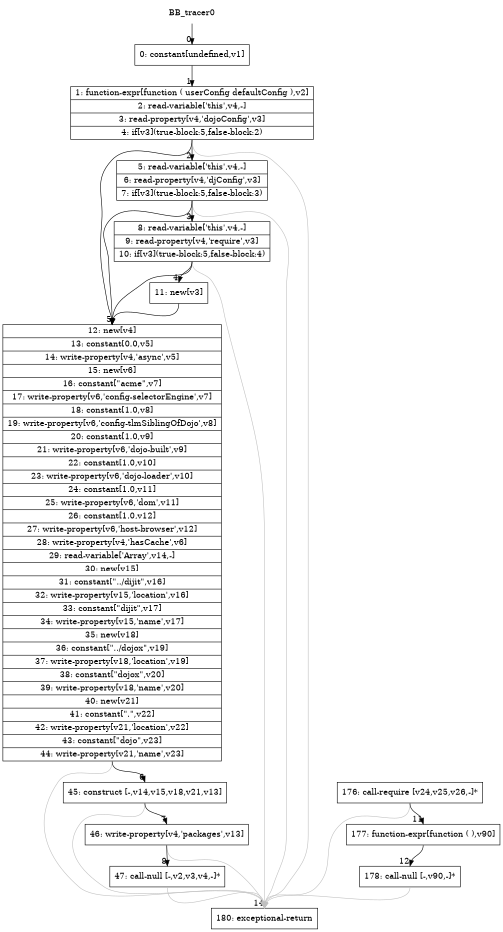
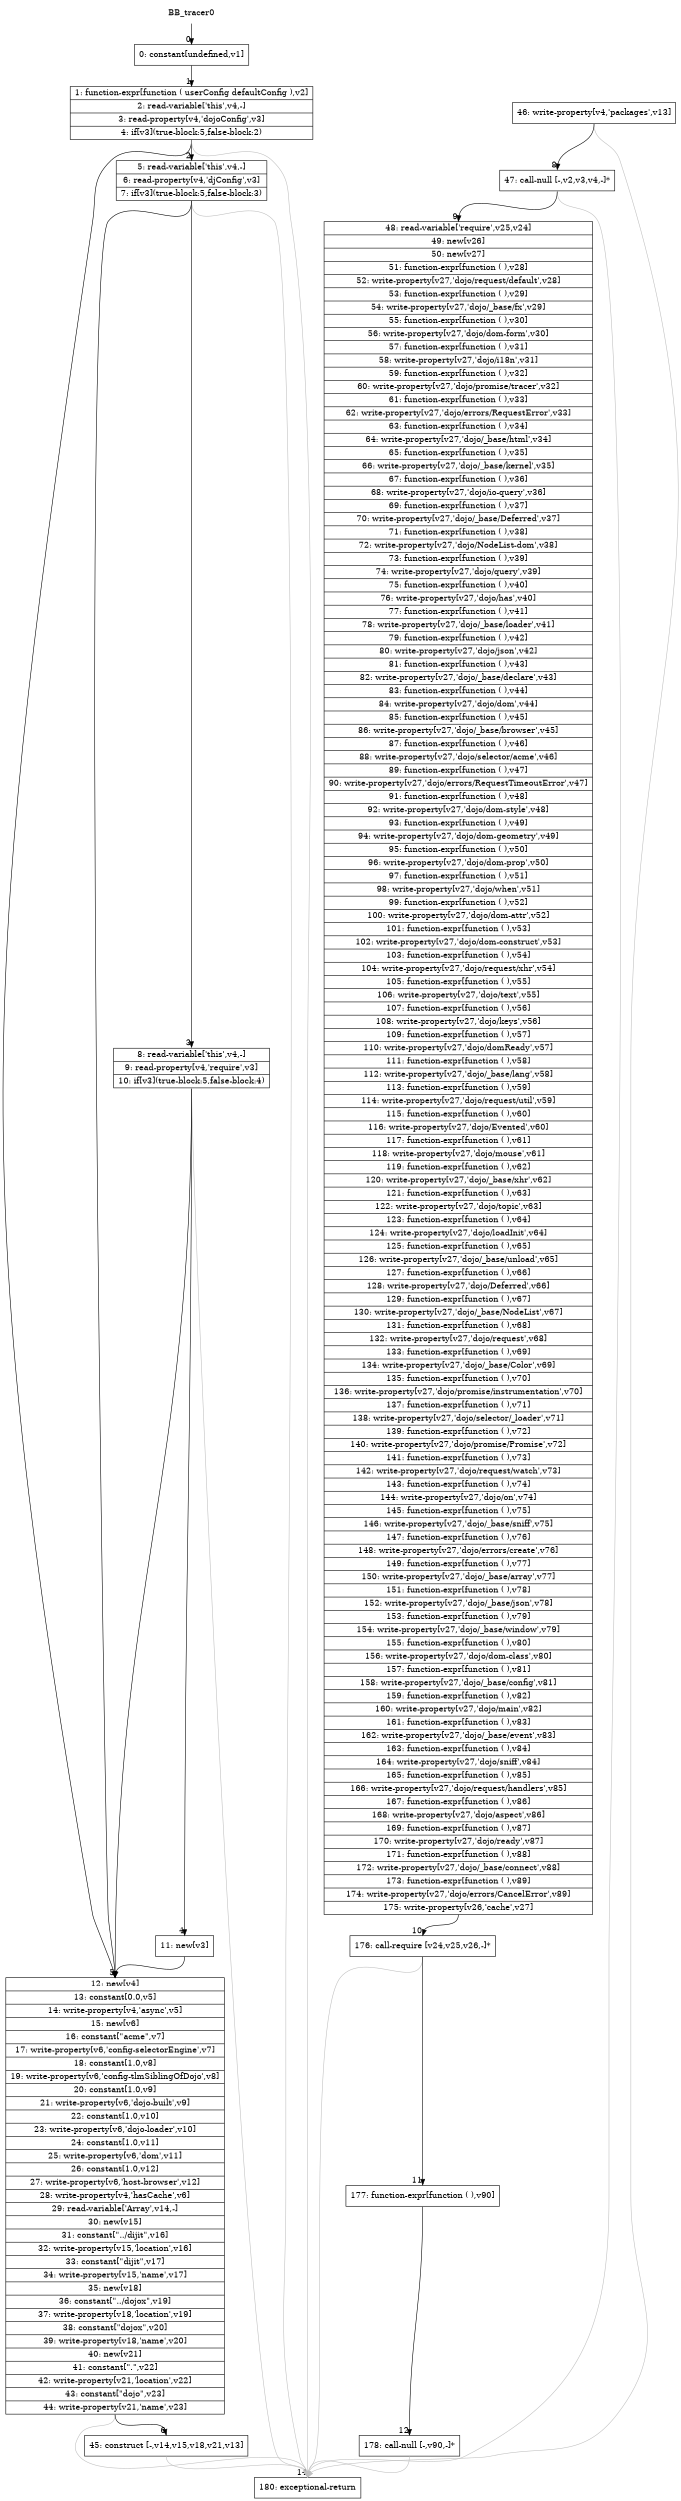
edge "45: construct [-,v14,v15,v18,v21,v13]" -> "46: write-property[v4,'packages',v13]": removed
node "48: read-variable['require',v25,v24]": added
